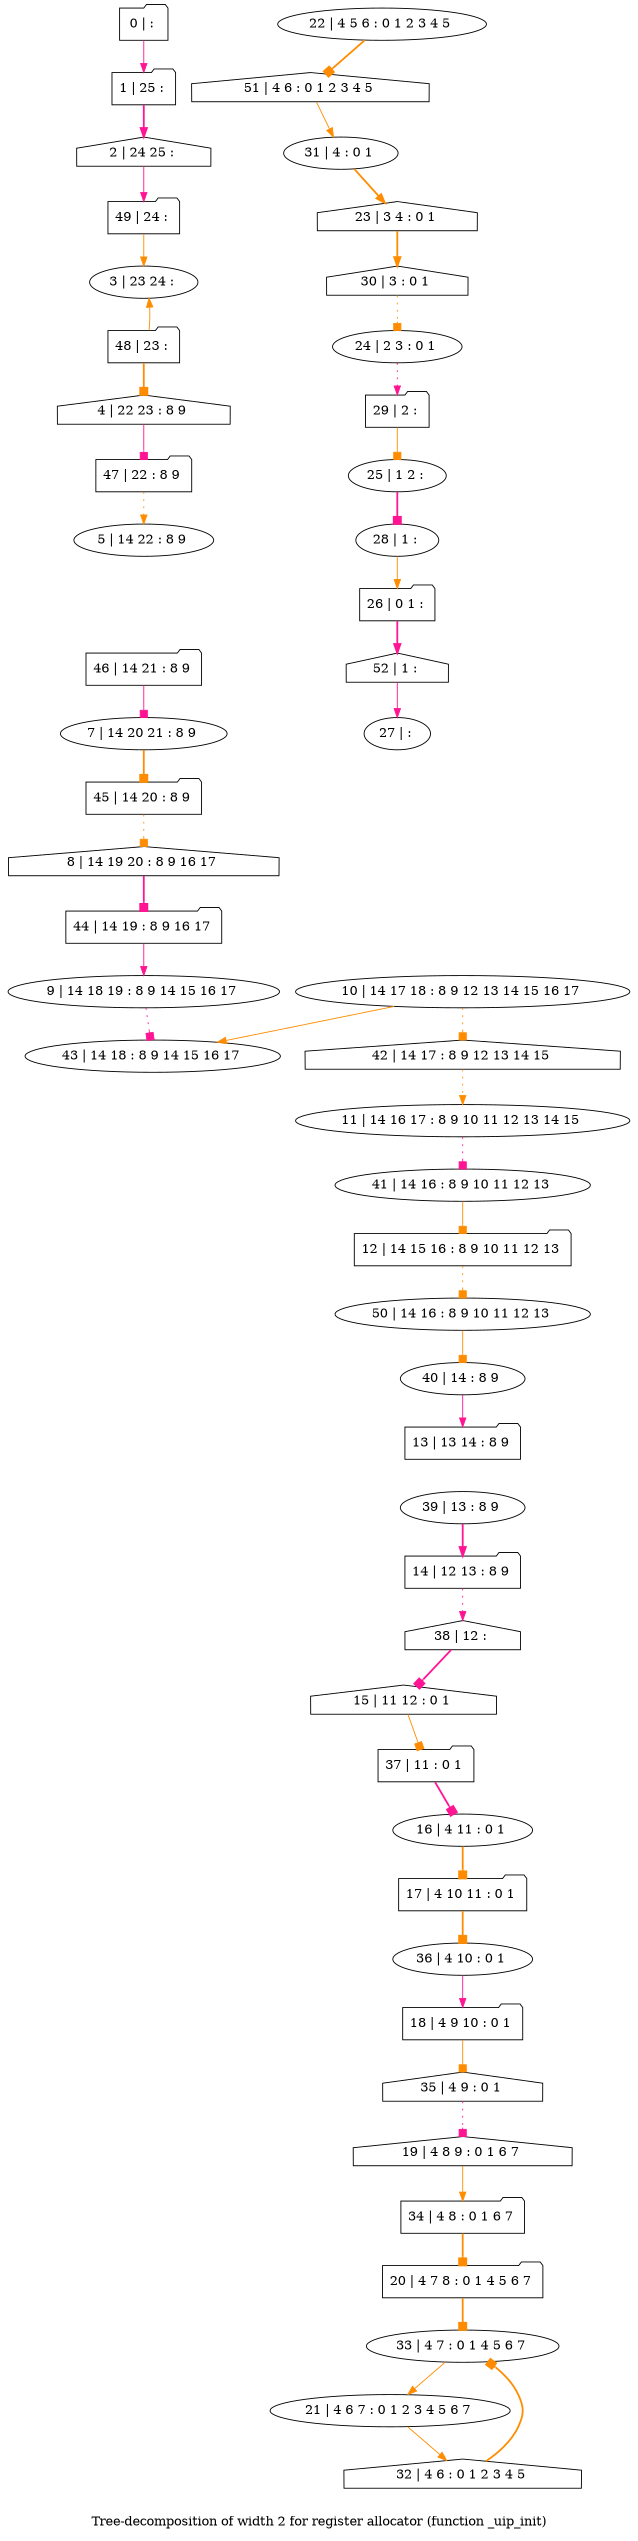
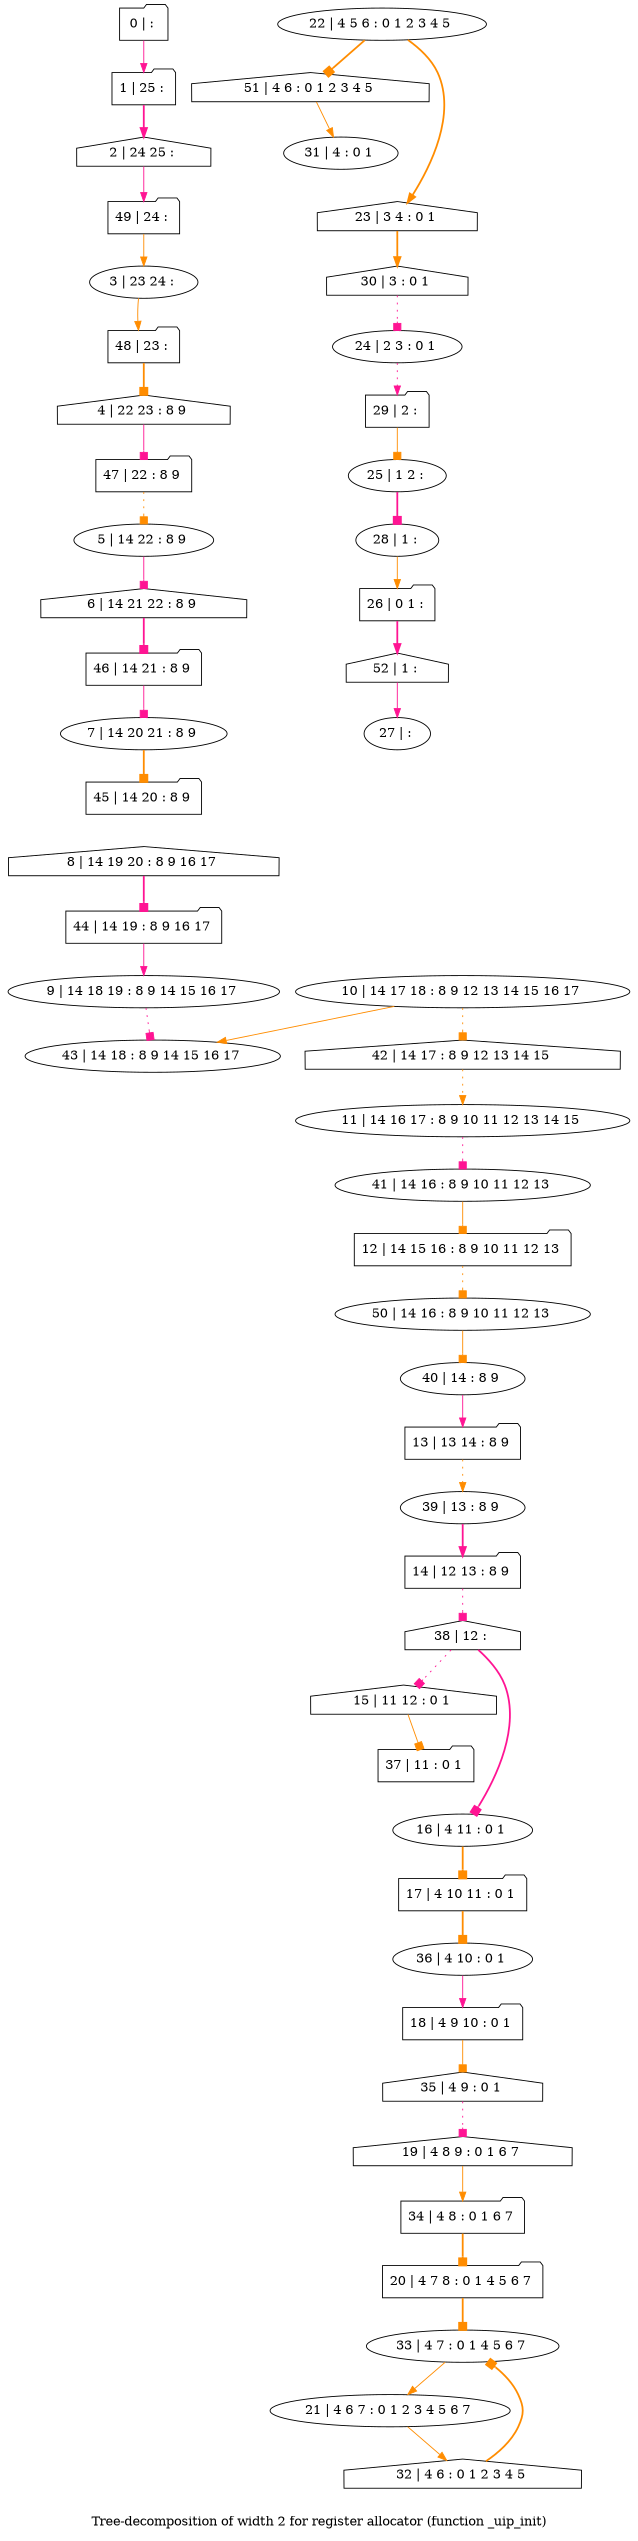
edge "31 | 4 : 0 1" -> "23 | 3 4 : 0 1": now "22 | 4 5 6 : 0 1 2 3 4 5" -> "23 | 3 4 : 0 1"
edge "30 | 3 : 0 1" -> "24 | 2 3 : 0 1": color darkorange -> deeppink
edge "48 | 23 :" -> "3 | 23 24 :": reversed
edge "47 | 22 : 8 9" -> "5 | 14 22 : 8 9": arrowhead normal -> box
node "6 | 14 21 22 : 8 9": added
edge "45 | 14 20 : 8 9" -> "8 | 14 19 20 : 8 9 16 17": removed
edge "13 | 13 14 : 8 9" -> "39 | 13 : 8 9": added
edge "14 | 12 13 : 8 9" -> "38 | 12 :": arrowhead normal -> box
edge "38 | 12 :" -> "15 | 11 12 : 0 1": style bold -> dotted
edge "37 | 11 : 0 1" -> "16 | 4 11 : 0 1": now "38 | 12 :" -> "16 | 4 11 : 0 1"
